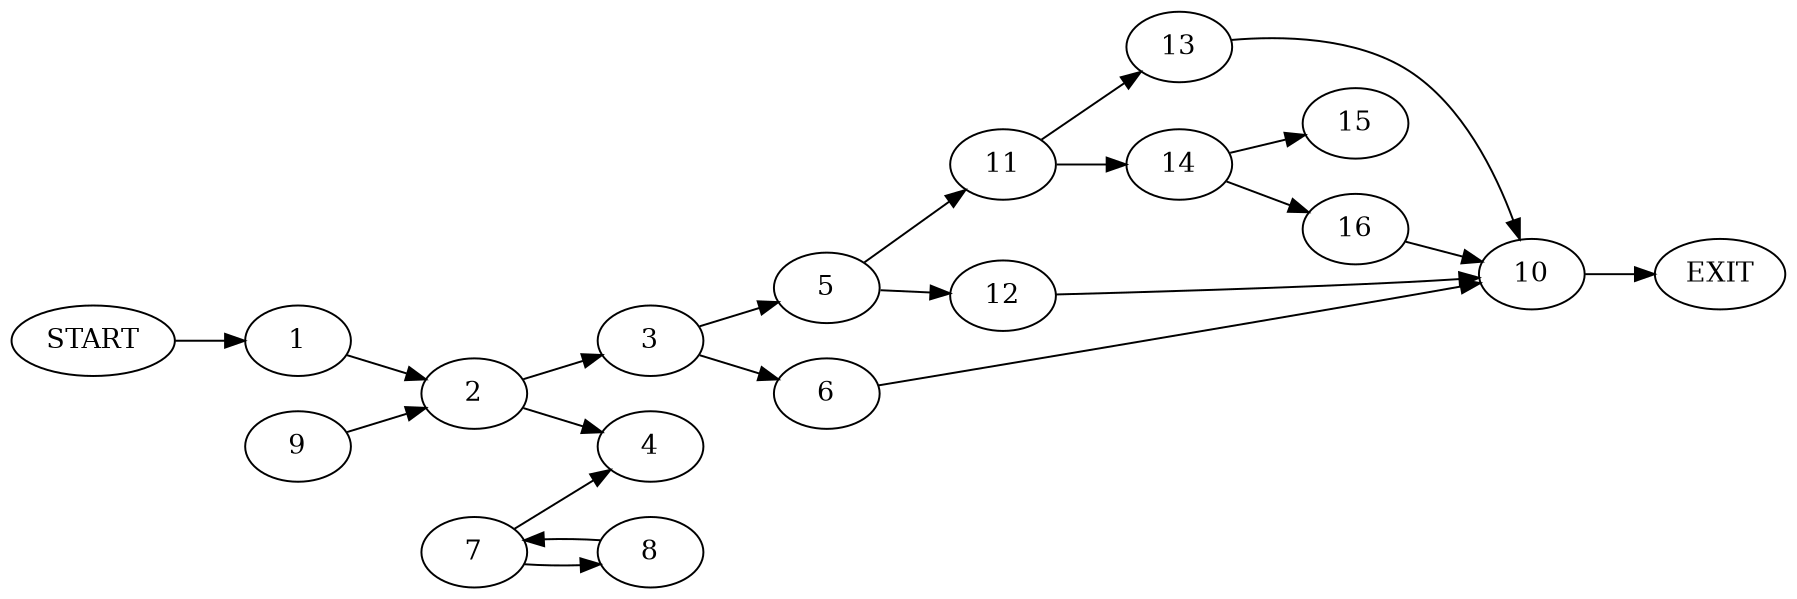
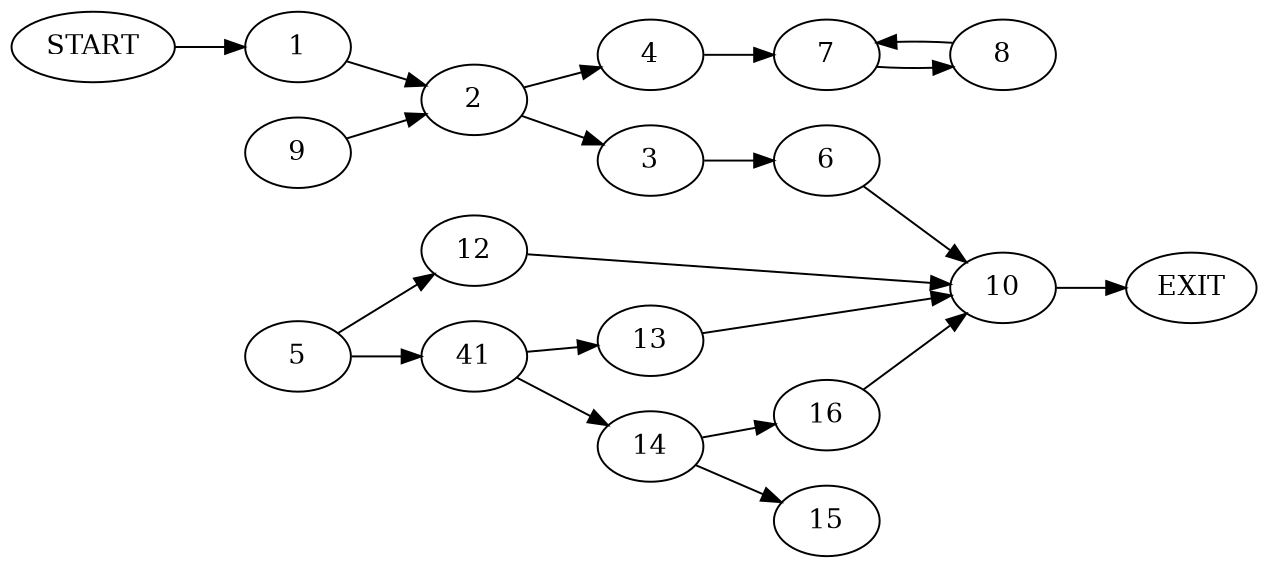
node "11": label "11" -> "41"
edge "3" -> "5": removed
edge "7" -> "4": reversed
